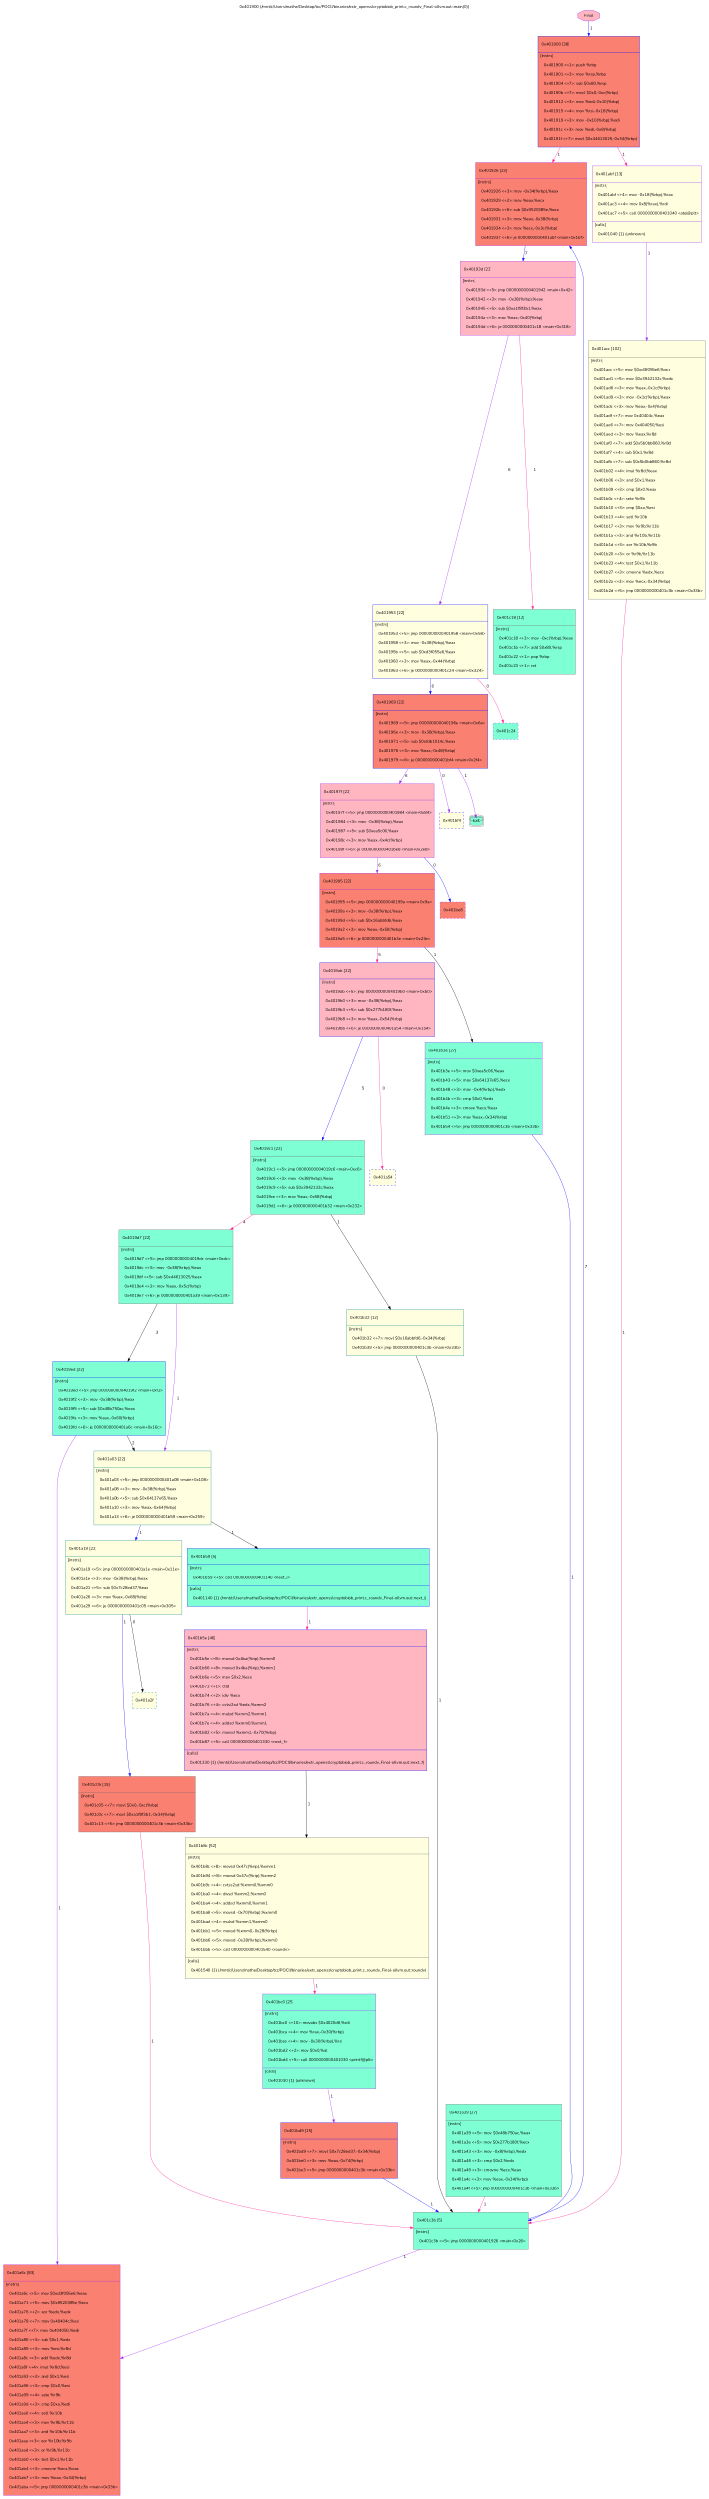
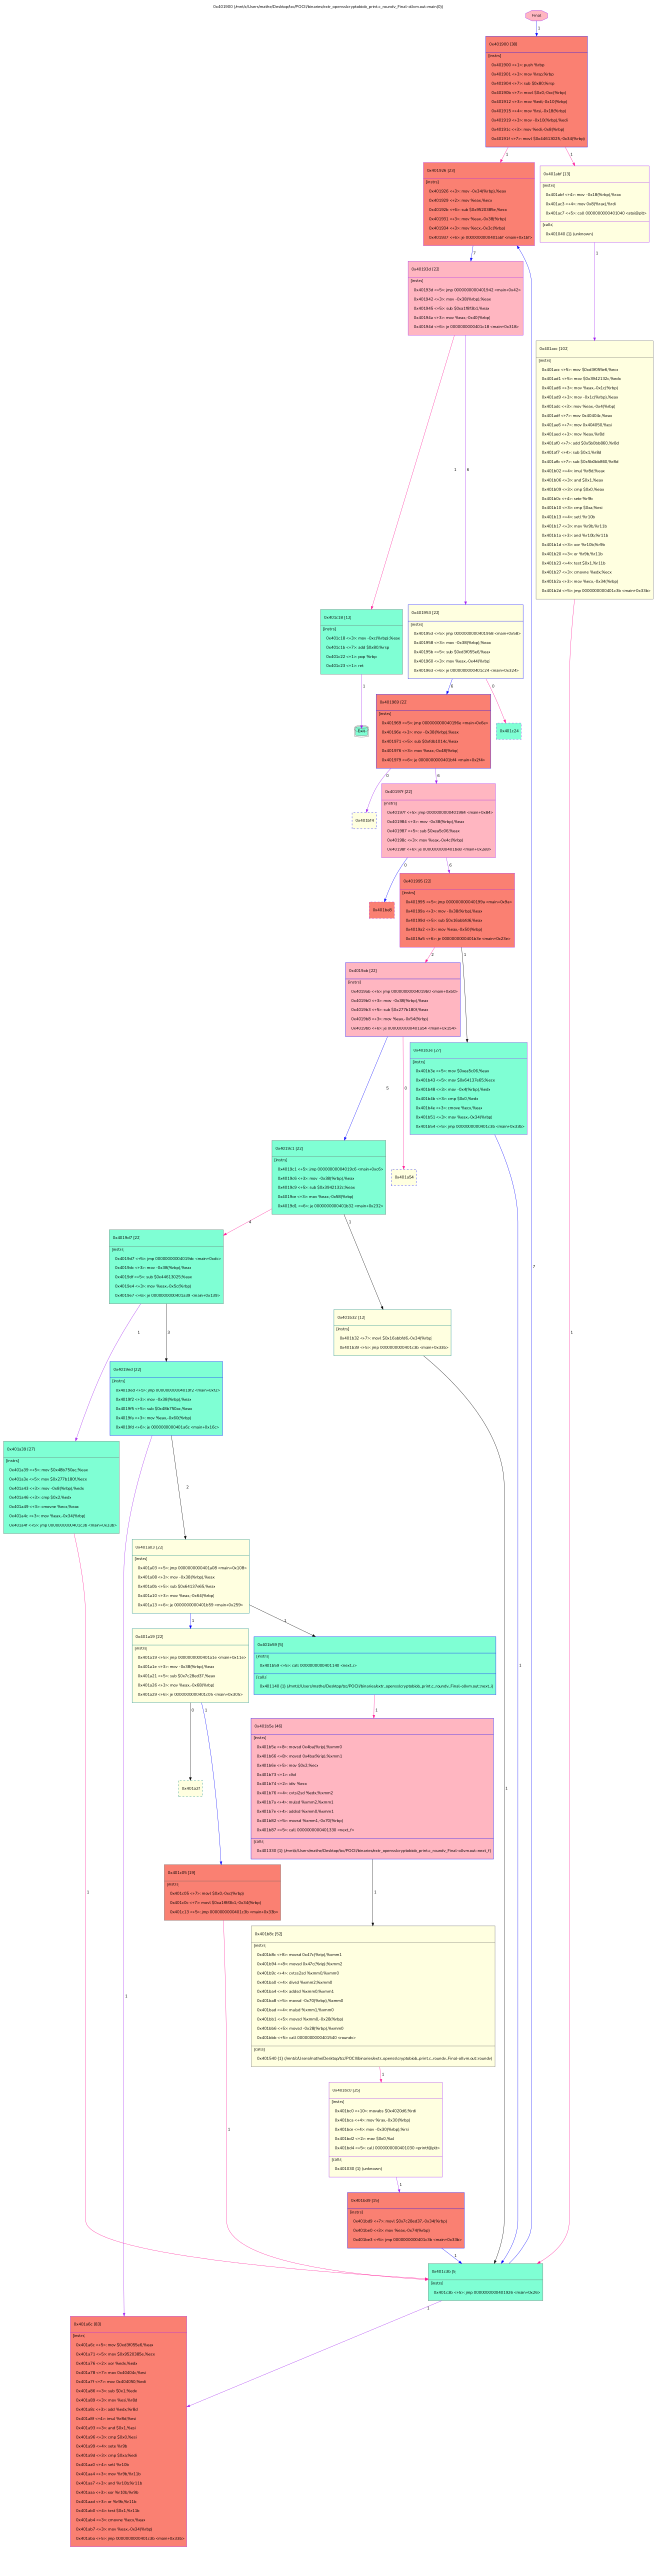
edge "0x401969 [22]" -> "Exit": now "0x401c18 [12]" -> "Exit"
edge "0x401995 [22]" -> "0x4019ab [22]": label " 5" -> " 2"
edge "0x4019d7 [22]" -> "0x401a03 [22]": now "0x4019d7 [22]" -> "0x401a39 [27]"
node "0x401bc0 [25]": fillcolor aquamarine -> lightyellow
